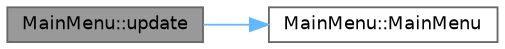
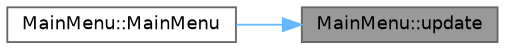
edge "MainMenu::update" -> "MainMenu::MainMenu": reversed
